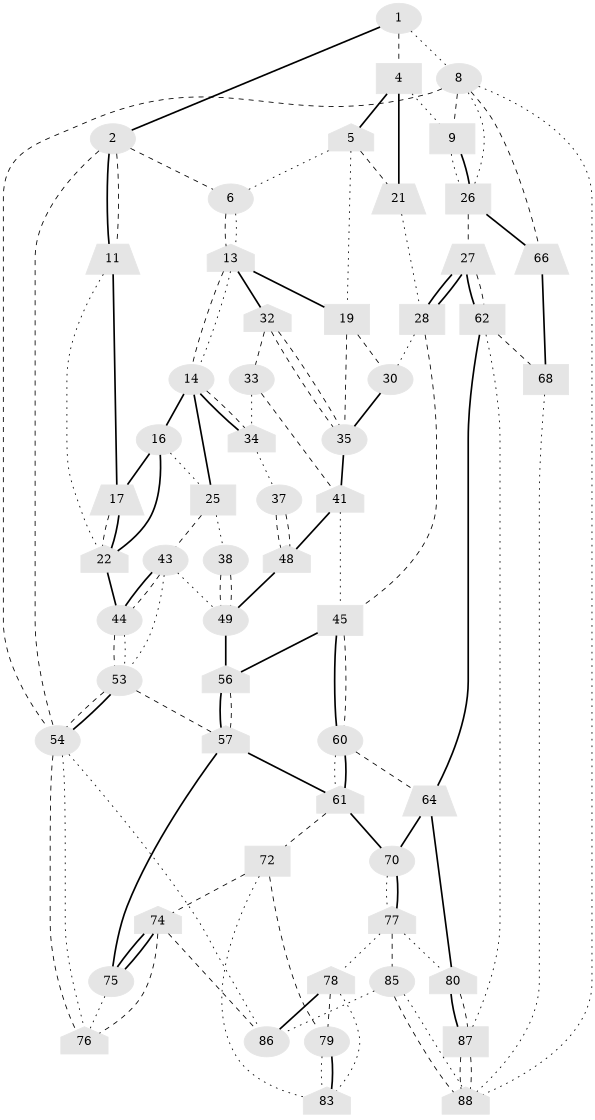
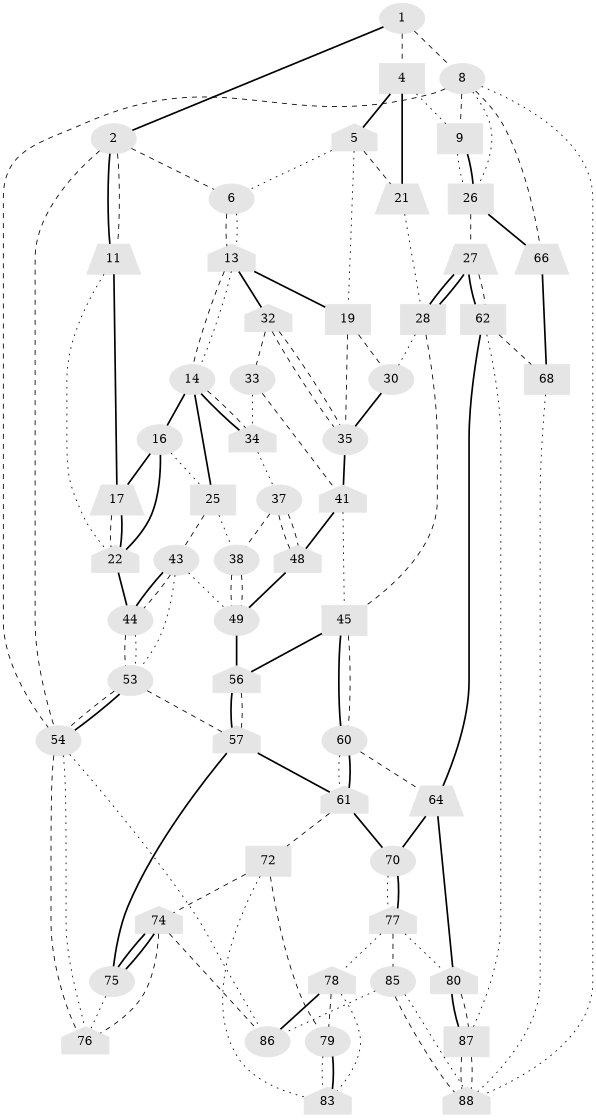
edge "1" -- "8": style dotted -> dashed
edge "37" -- "38": added
